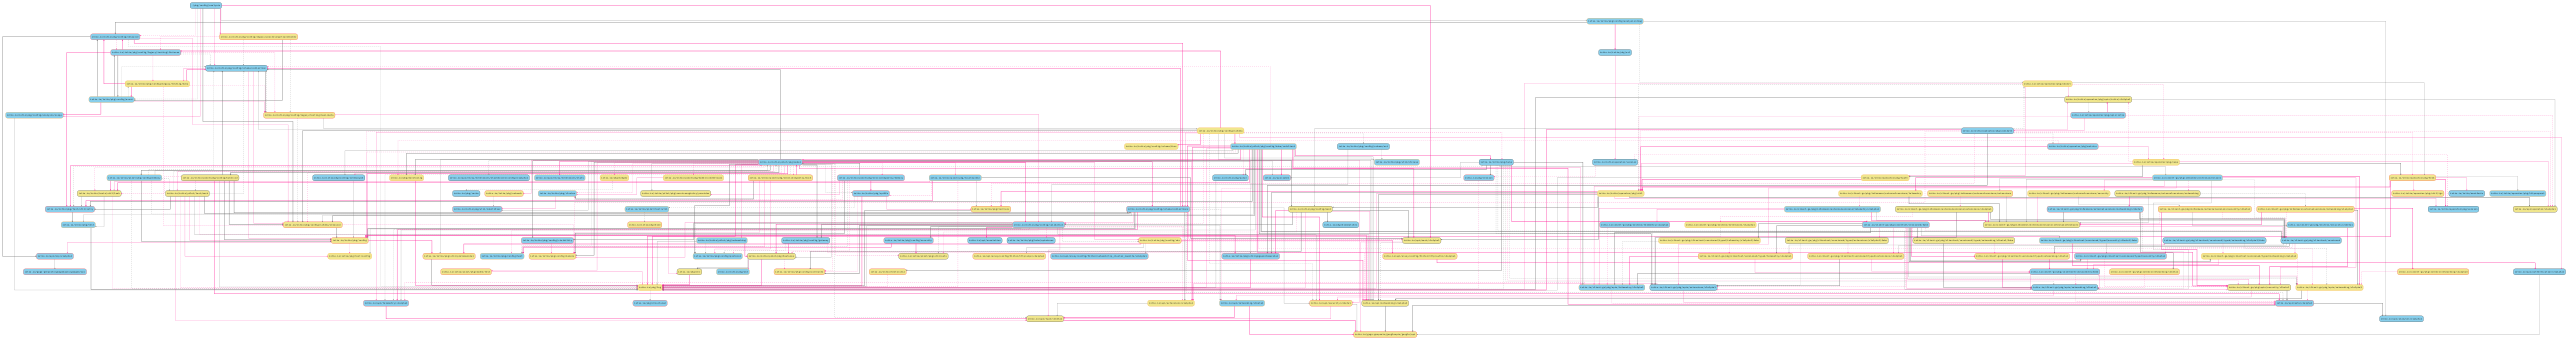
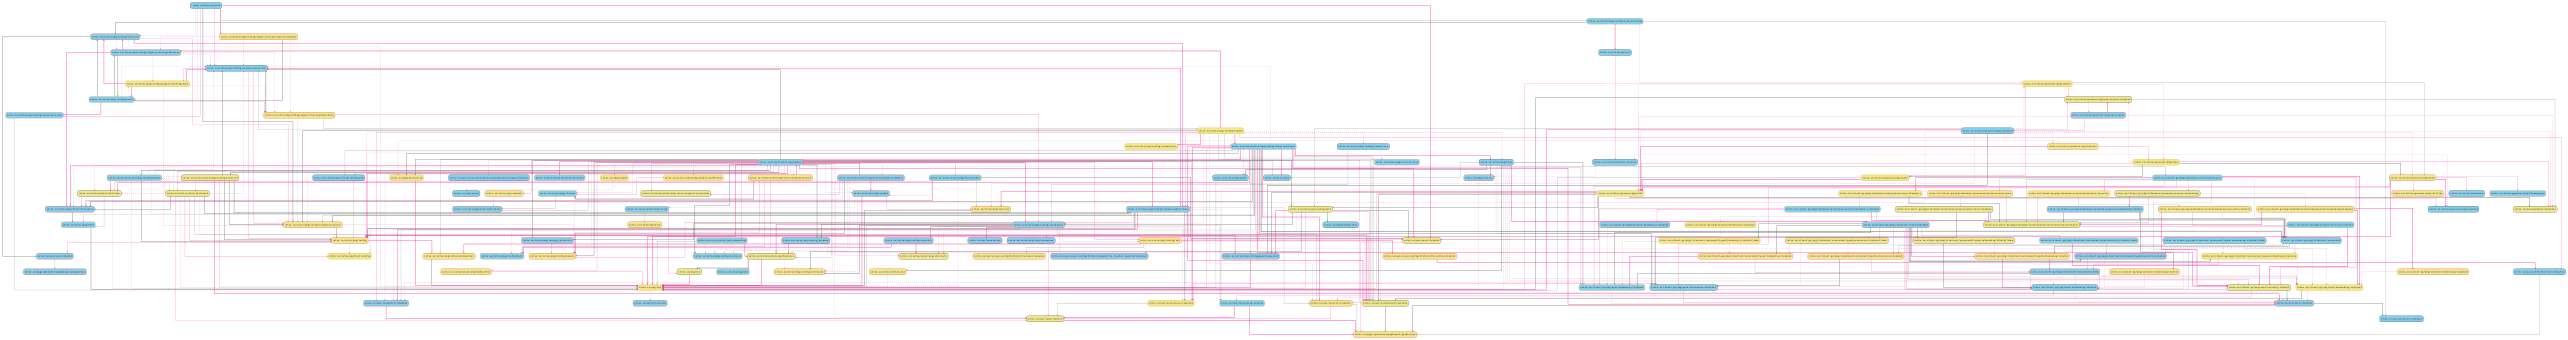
node "istio.io/istio/operator/pkg/metrics": fillcolor skyblue -> khaki
